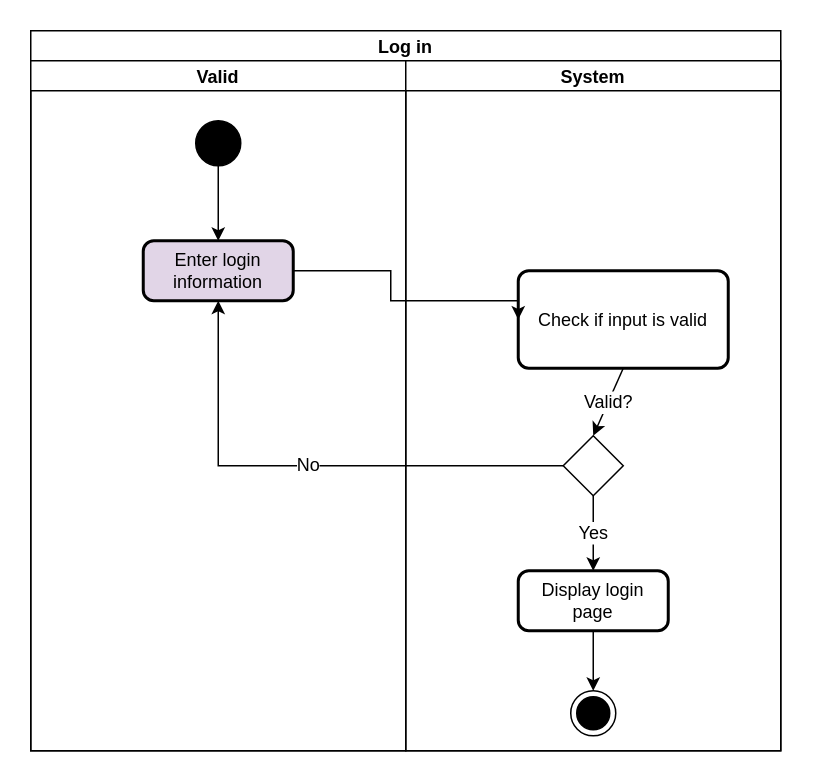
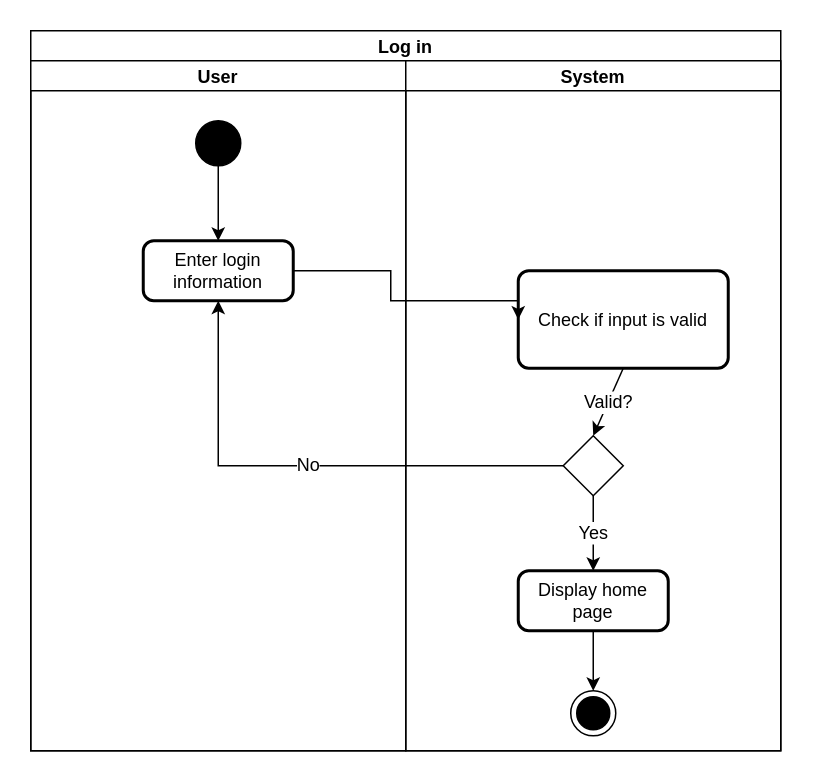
node "Valid": label "Valid" -> "User"
node "Enter login information": fillcolor #e1d5e7 -> #ffffff
node "Display login page": label "Display login page" -> "Display home page"
